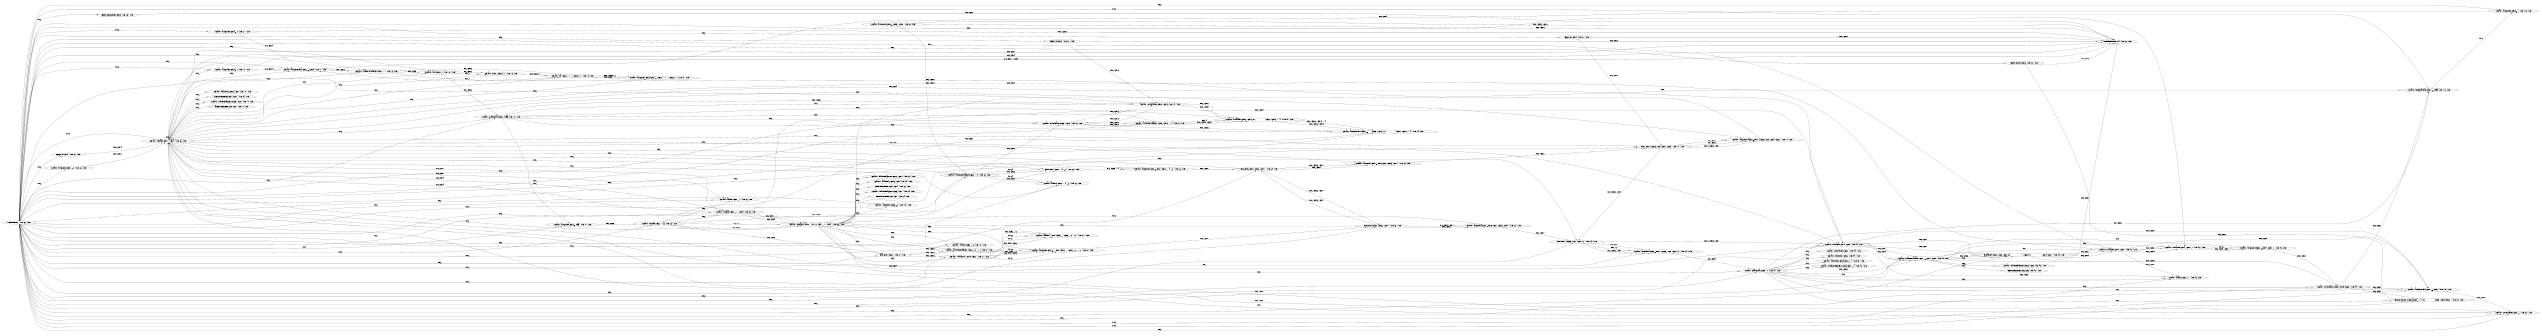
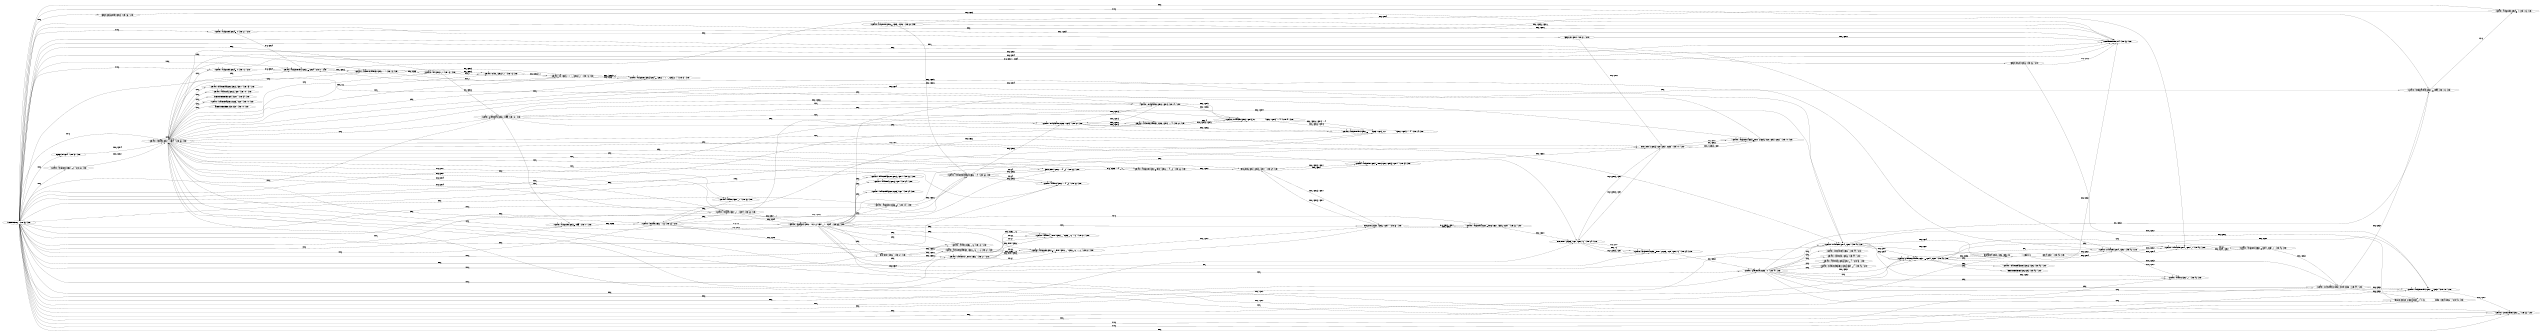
node "(PARAM,int VAR15)<SUB>57</SUB>": removed
edge "(<operator>.lessThan,VAR27 < VAR19)<SUB>63</SUB>" -> "(<operator>.minus,-(VAR23 & 1))<SUB>73</SUB>": label "CDG: " -> "DDG: 128"
node "(<operator>.indirectFieldAccess,VAR25->VAR17)<SUB>69</SUB>": added
node "(FIELD_IDENTIFIER,VAR17,VAR17)<SUB>88</SUB>": removed
edge "(<operator>.assignment,VAR28 = 0)<SUB>104</SUB>" -> "(<operator>.arithmeticShiftRight,VAR28 >> 9)<SUB>68</SUB>": added, label "DDG: VAR28"
node "(FIELD_IDENTIFIER,VAR7,VAR7)<SUB>89</SUB>": removed
edge "(METHOD,FUN6)<SUB>56</SUB>" -> "(<operator>.addition,VAR27 + 1)<SUB>83</SUB>": removed, label "DDG:"
edge "(<operator>.lessThan,VAR27 < VAR19)<SUB>63</SUB>" -> "(<operator>.lessThan,VAR28 < 128)<SUB>83</SUB>": added, label "CDG:"
edge "(FUN1,FUN1(&VAR25->VAR7, VAR21, 16))<SUB>89</SUB>" -> "(<operator>.subtraction,VAR19 - VAR27)<SUB>92</SUB>": now "(FUN1,FUN1(&VAR25->VAR7, VAR21, 16))<SUB>89</SUB>" -> "(FUN1,FUN1(&VAR25->VAR7, VAR21, VAR22))<SUB>70</SUB>"
edge "(METHOD,FUN6)<SUB>56</SUB>" -> "(FUN8,FUN8(VAR21, VAR25->VAR17))<SUB>69</SUB>": removed, label "DDG:"
